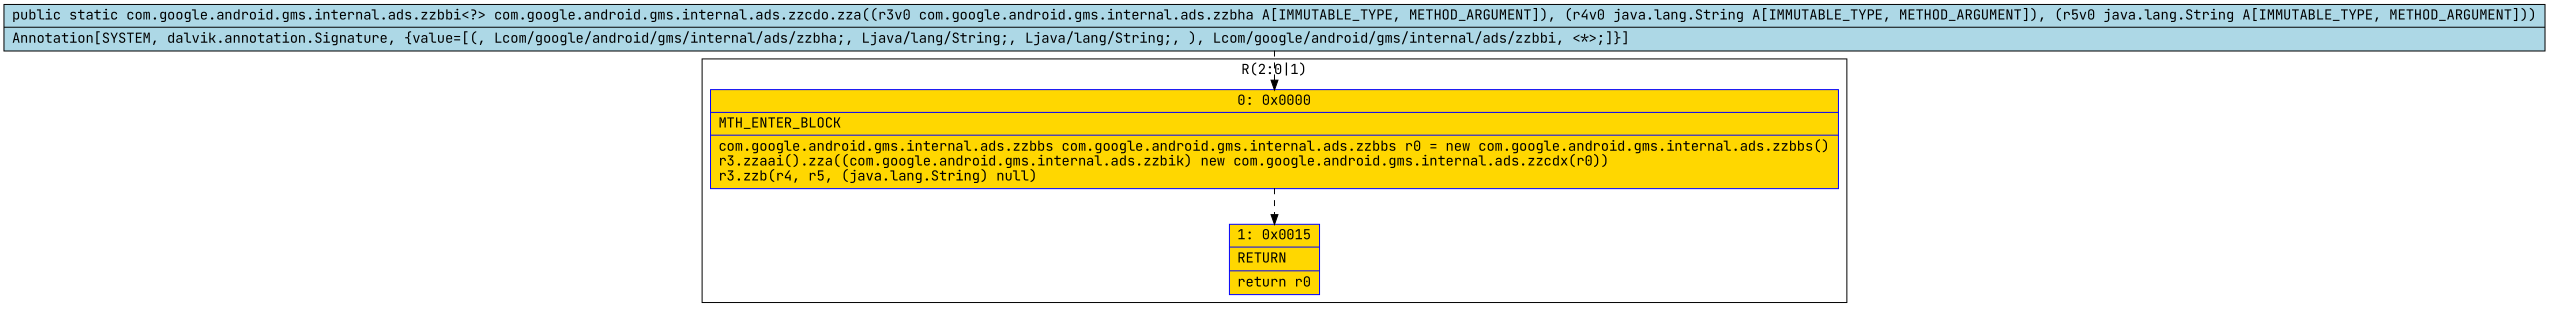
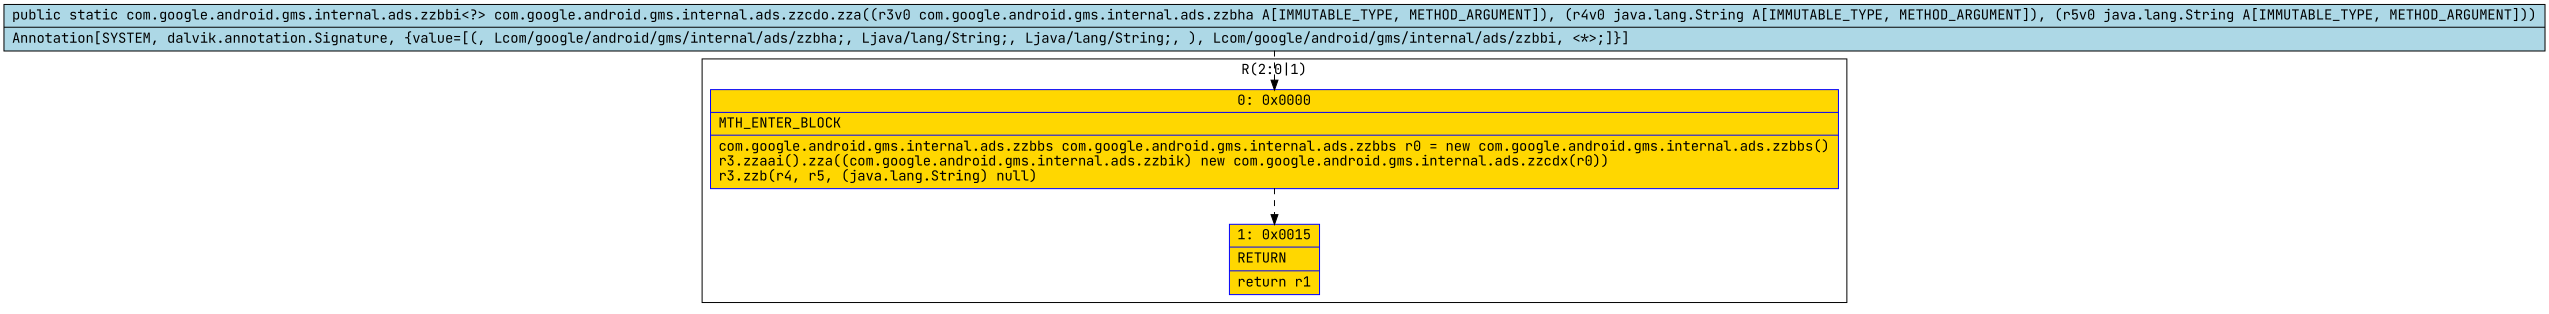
node "1: 0x0015": text "return r0" -> "return r1"
